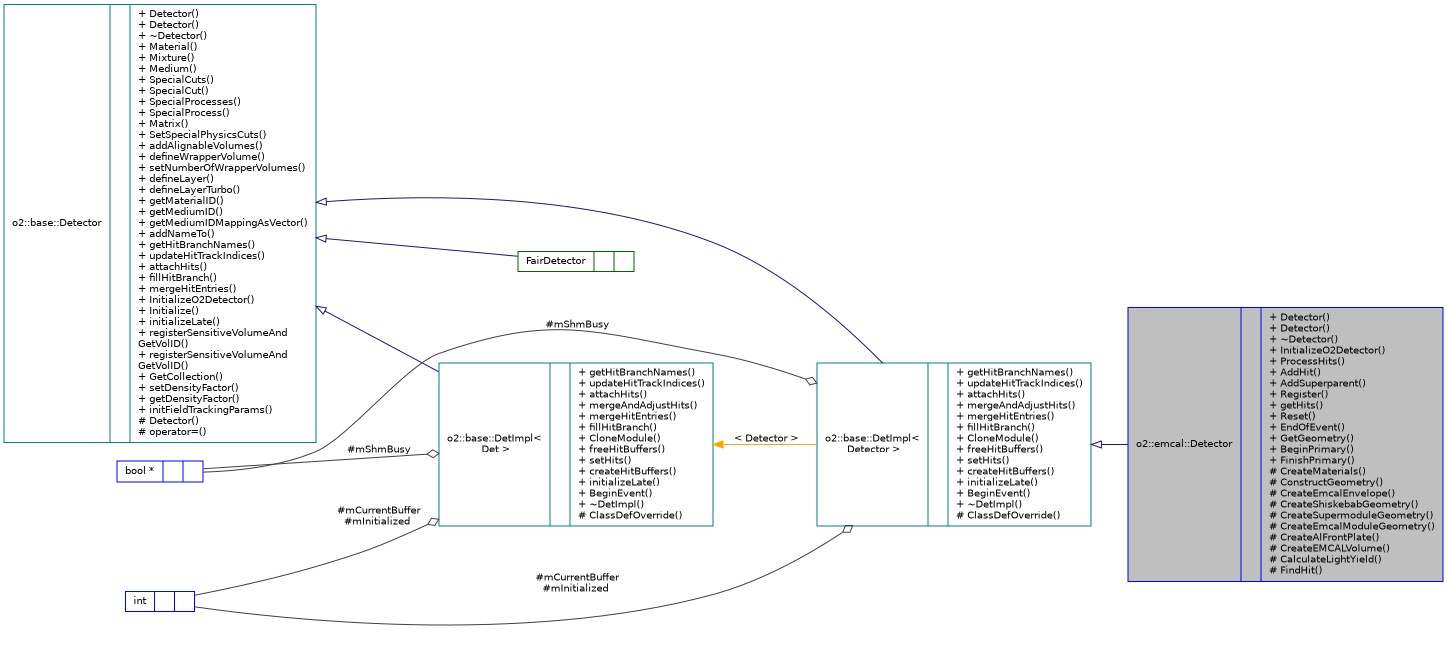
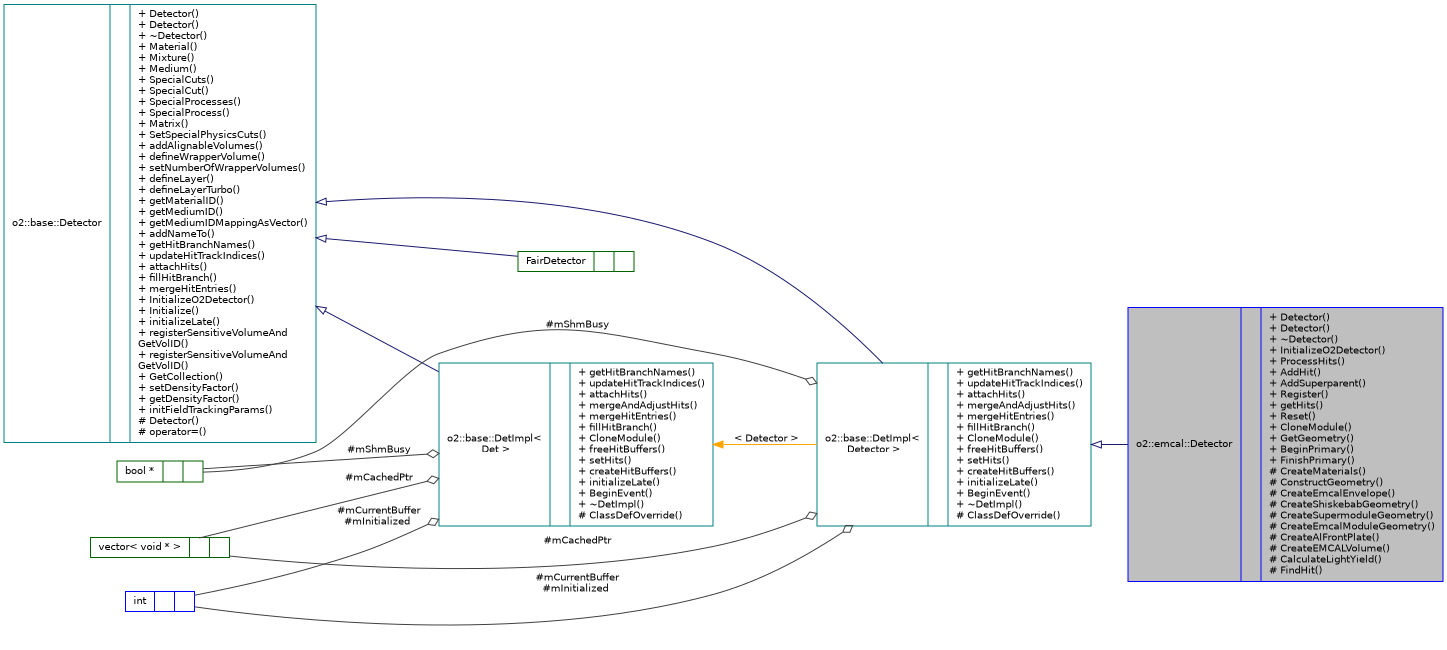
node "o2::emcal::Detector": text "+ EndOfEvent()" -> "+ CloneModule()"
node "bool *": color blue -> darkgreen
node "vector< void * >": added
